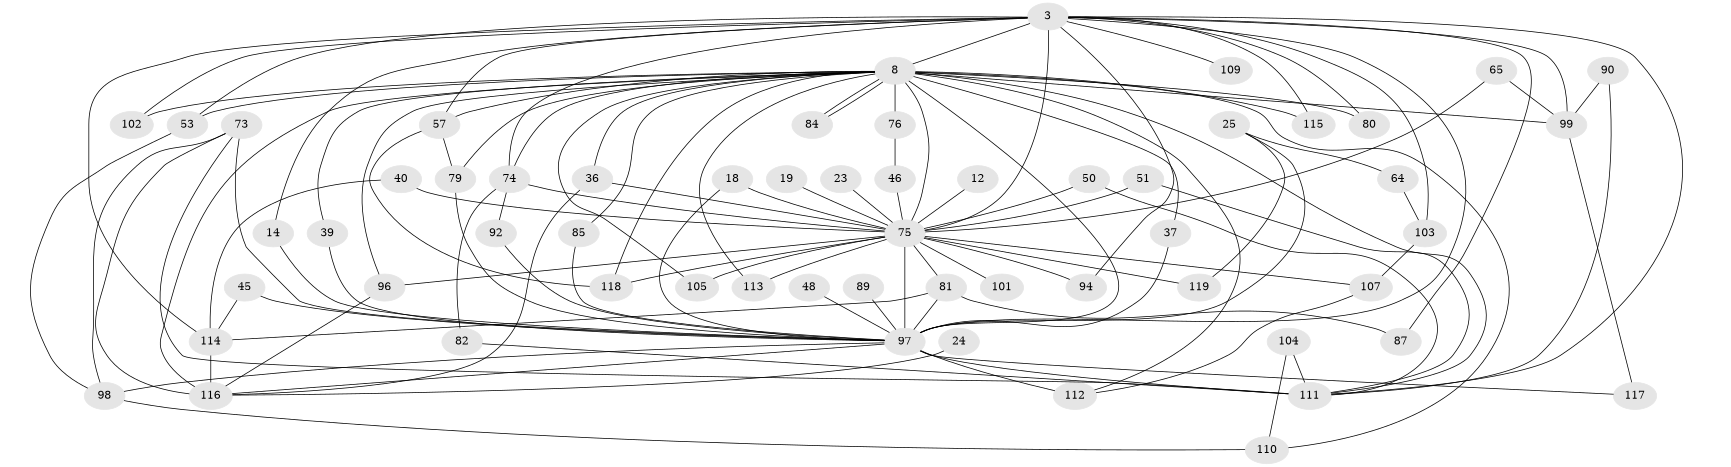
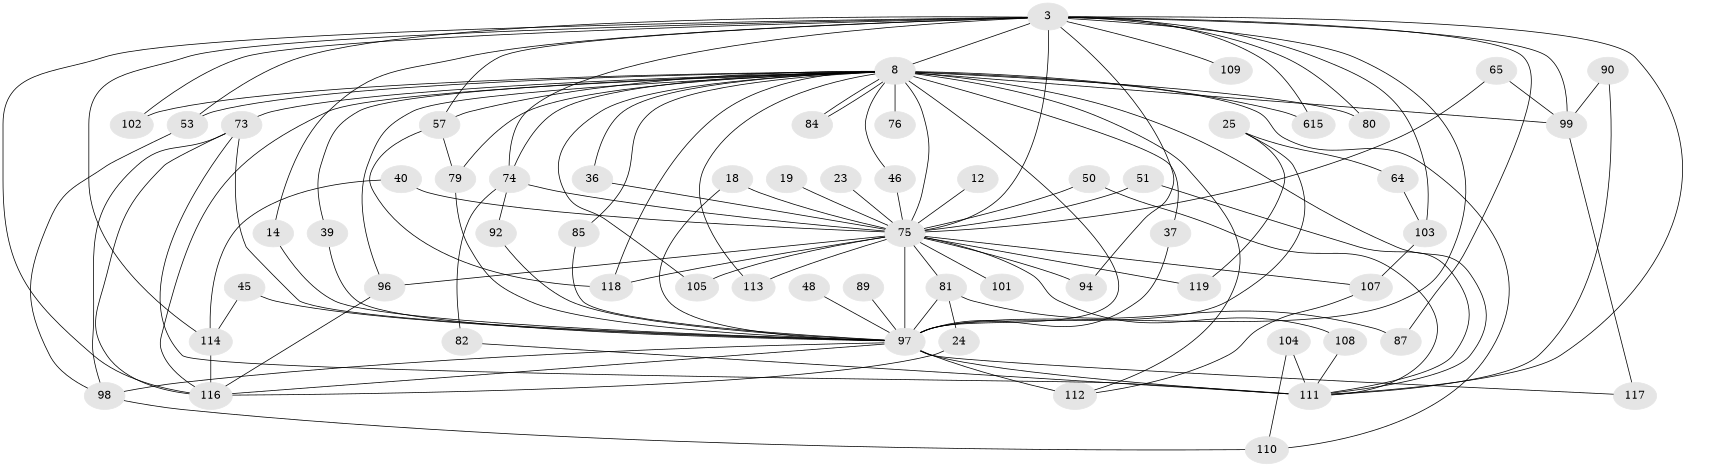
edge "8" -- "73": added
node "115": label "115" -> "615"
edge "76" -- "46": now "8" -- "46"
edge "81" -- "114": now "81" -- "24"
node "108": added
edge "36" -- "116": now "3" -- "116"
